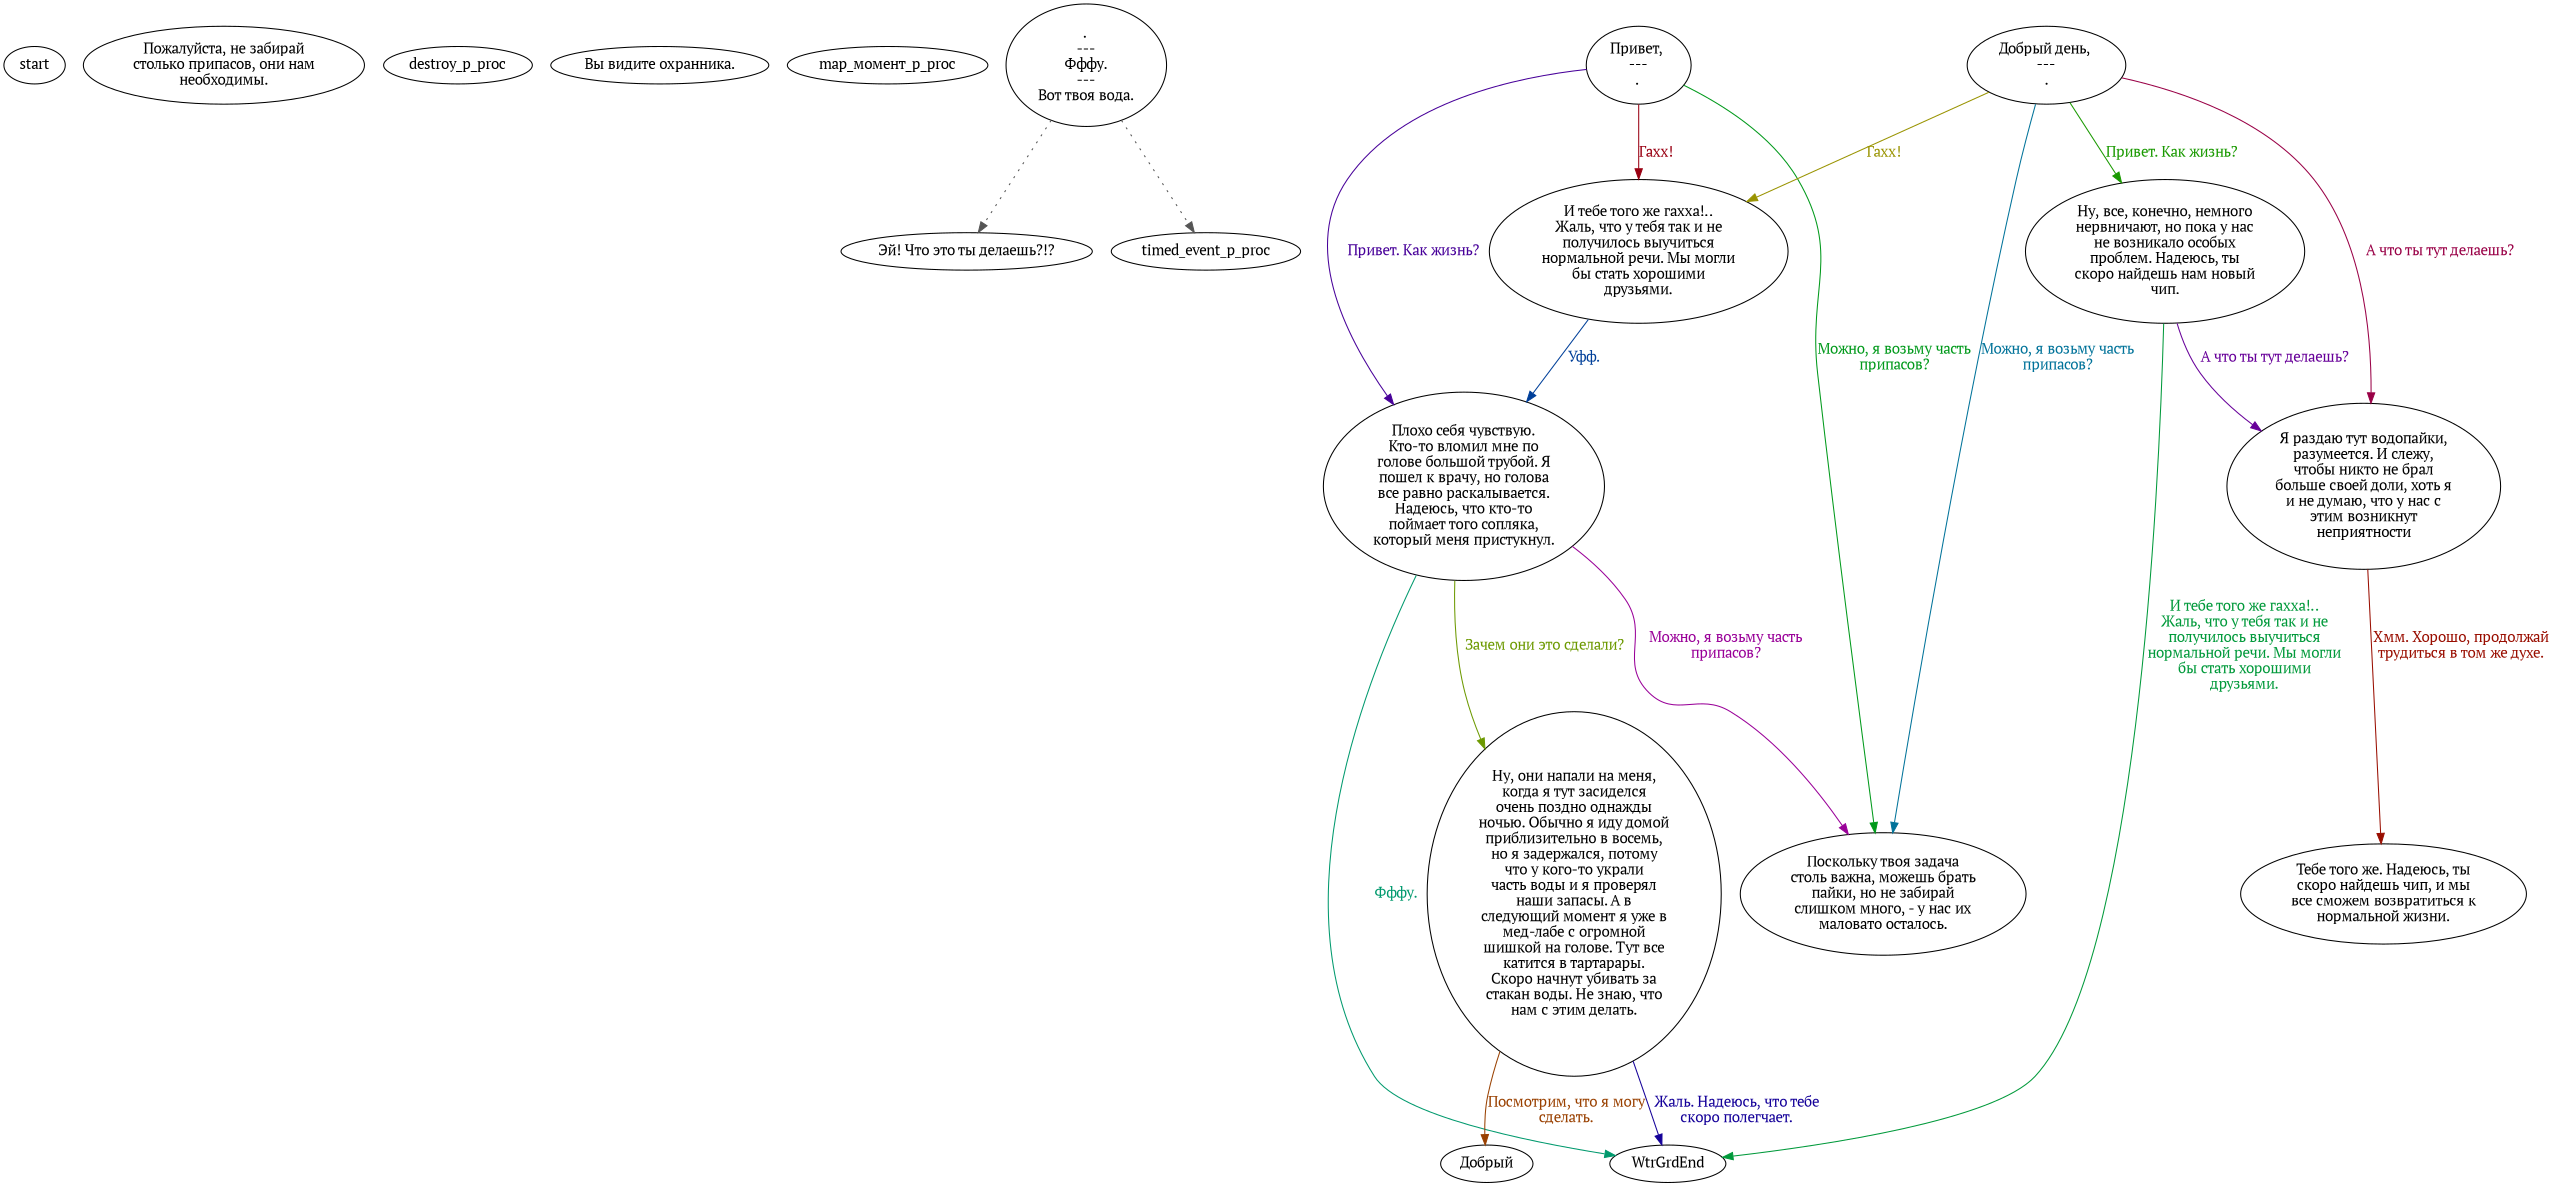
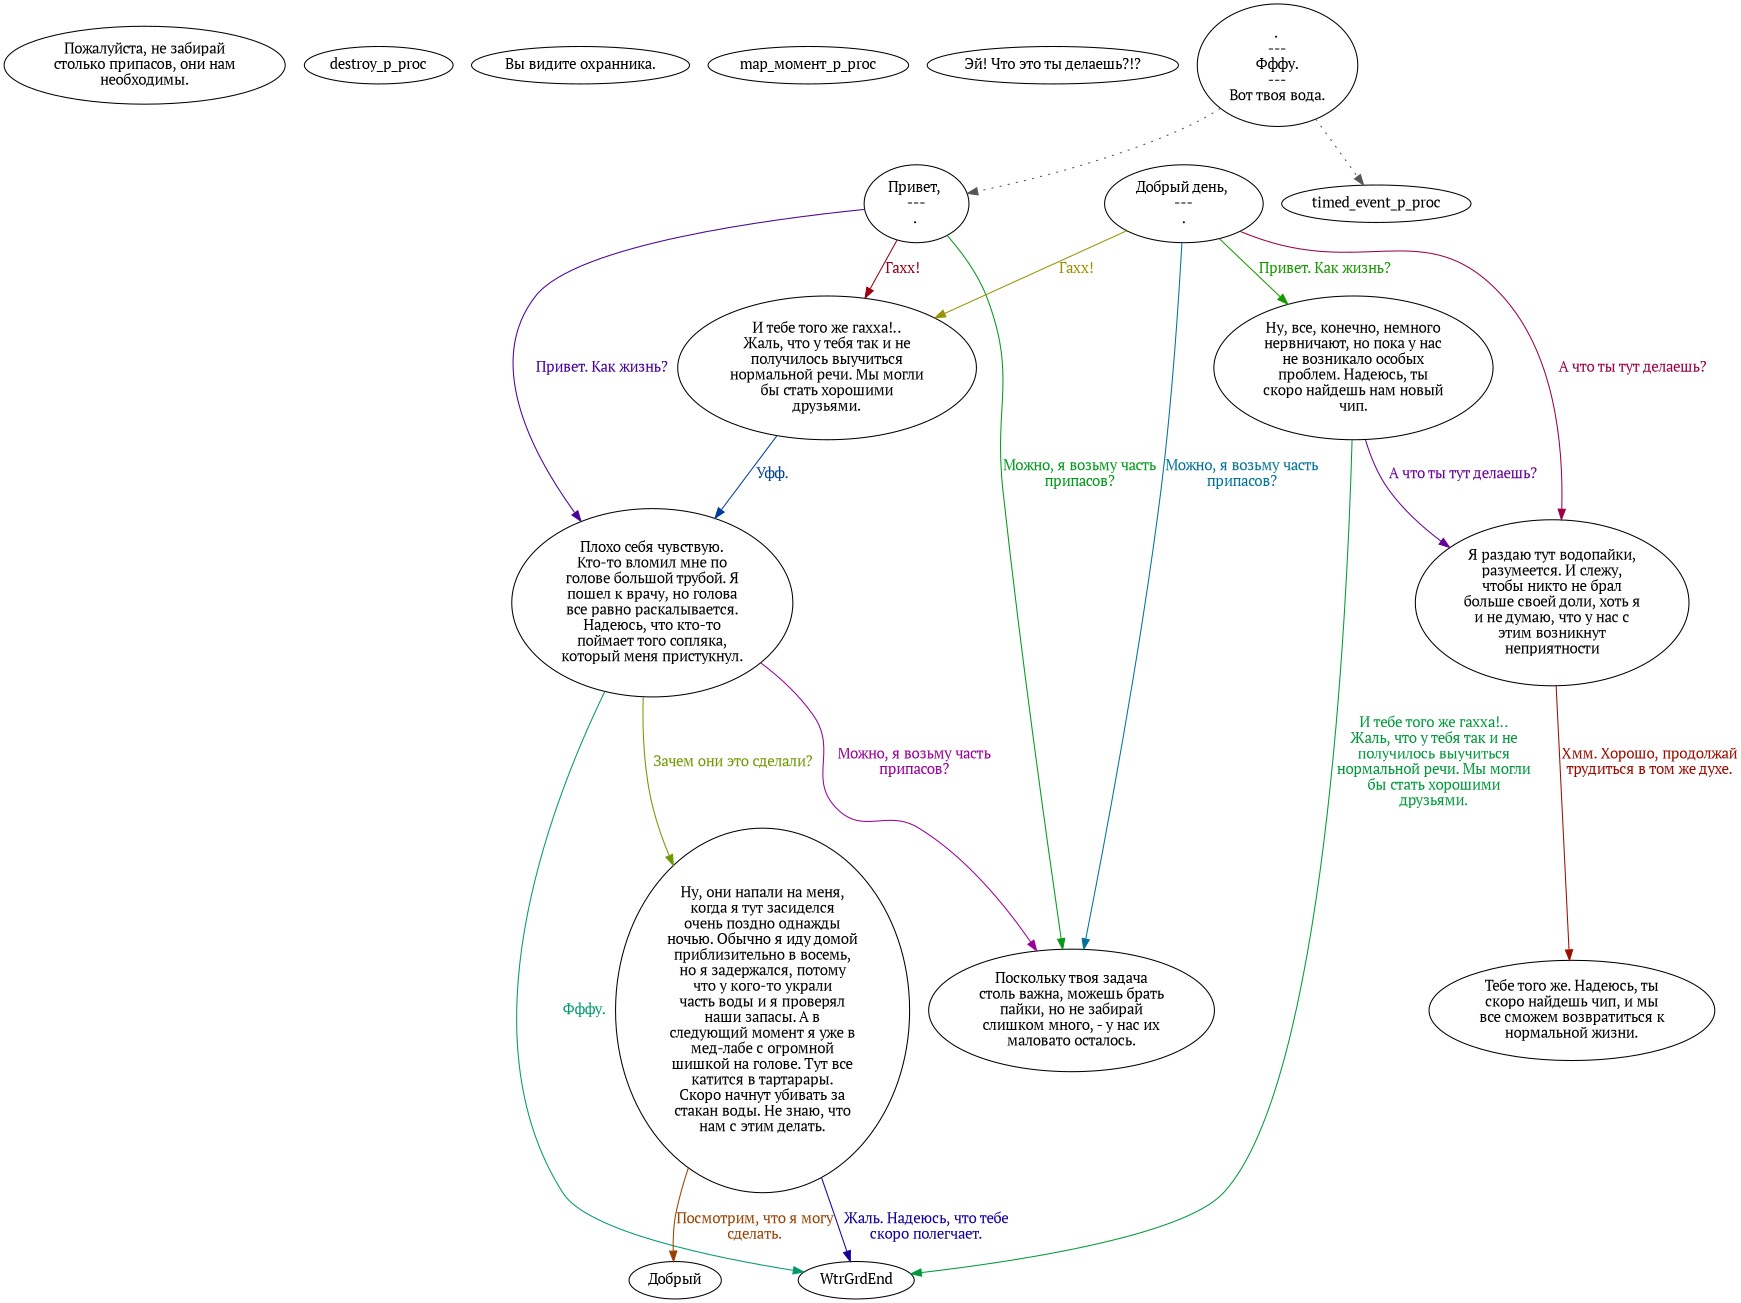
node "start": removed
edge ". --- Фффу. --- Вот твоя вода." -> "Эй! Что это ты делаешь?!?": now ". --- Фффу. --- Вот твоя вода." -> "Привет, --- ."
